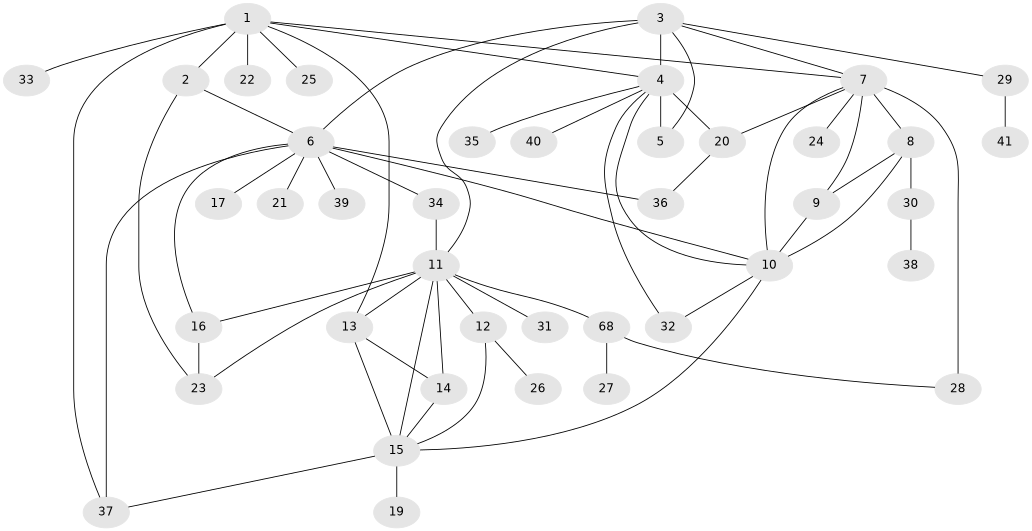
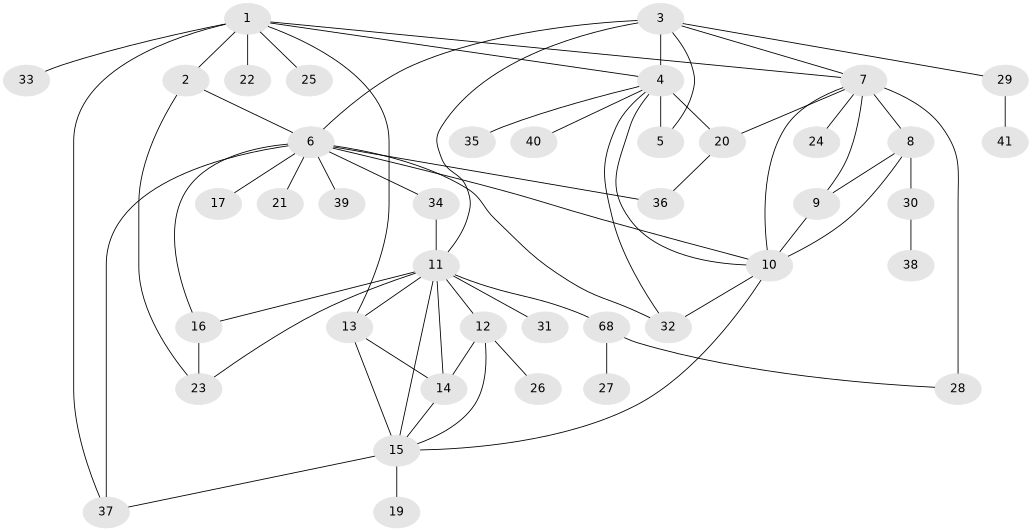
edge "6" -- "32": added
edge "12" -- "14": added
